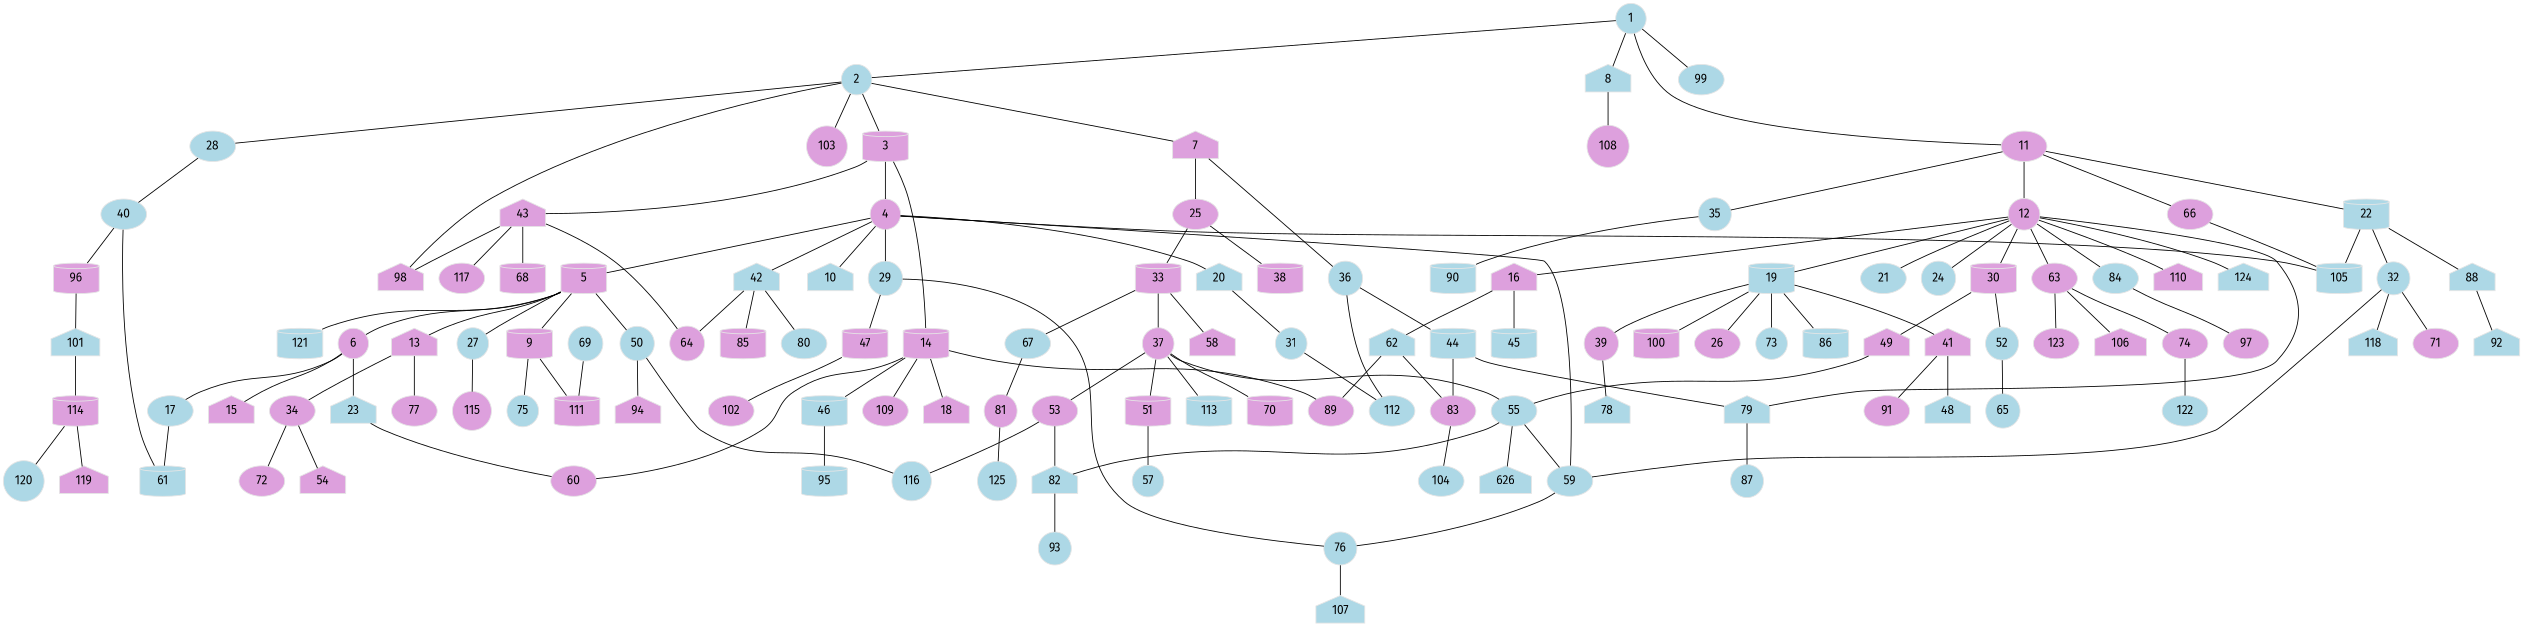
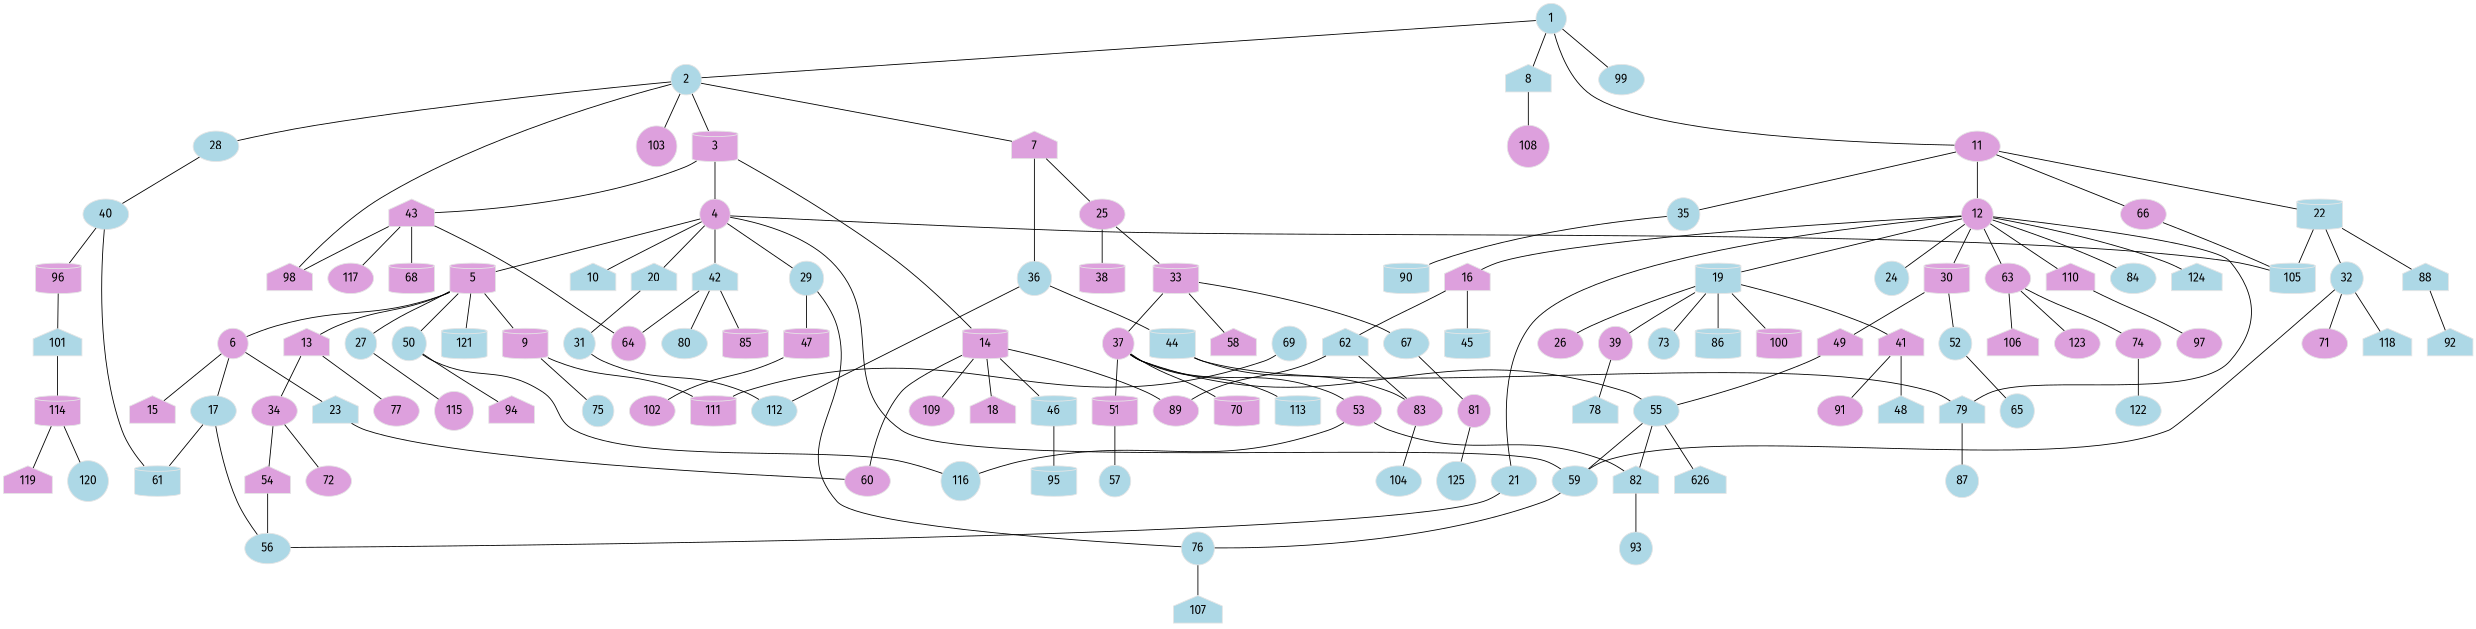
edge "84" -- "97": now "110" -- "97"
node "56": added
